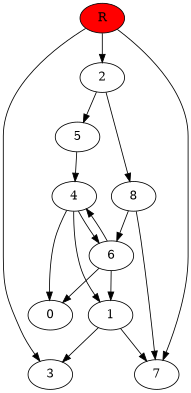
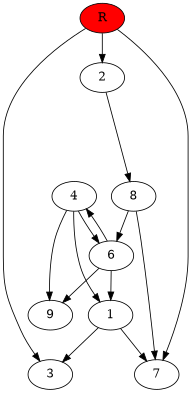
node "5": removed
node "0": label "0" -> "9"
